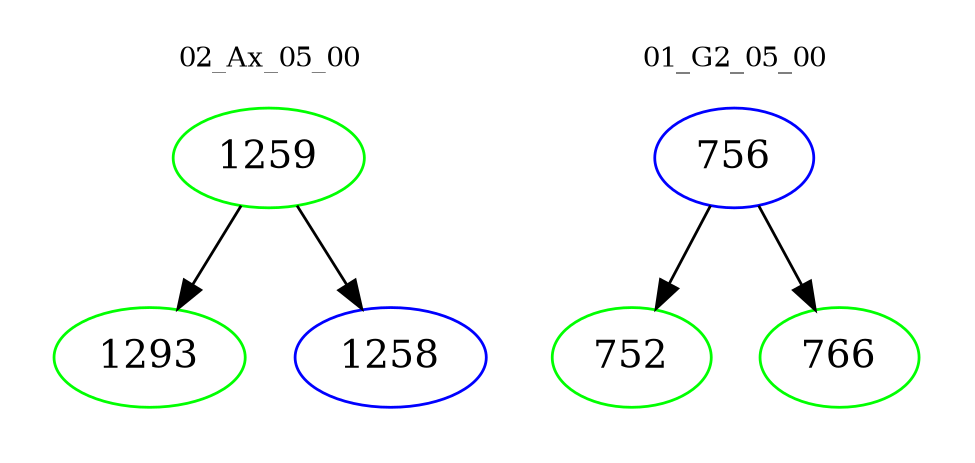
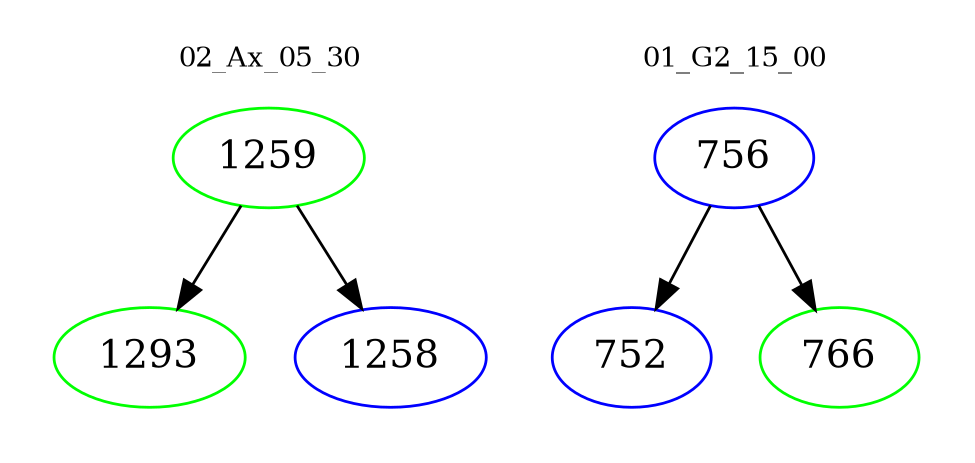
cluster "02_Ax_05_00": label "02_Ax_05_00" -> "02_Ax_05_30"
cluster "01_G2_05_00": label "01_G2_05_00" -> "01_G2_15_00"
node "752": color green -> blue
